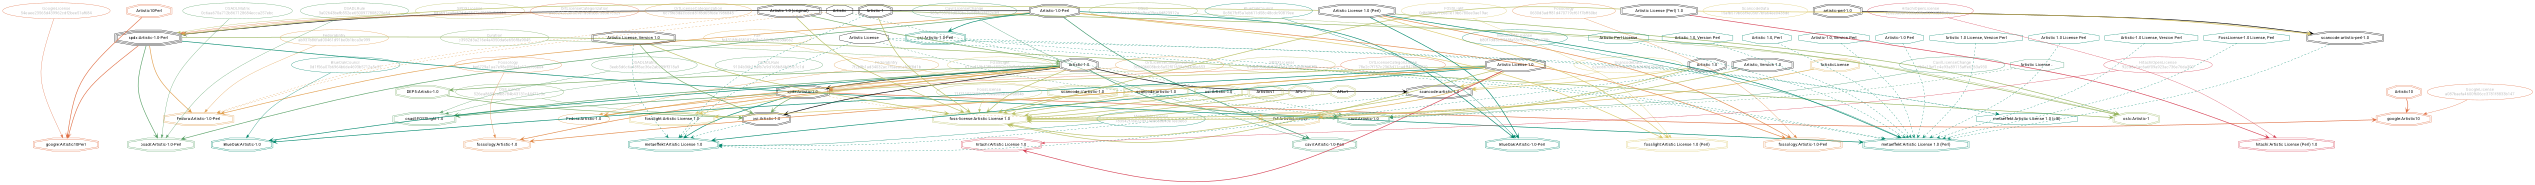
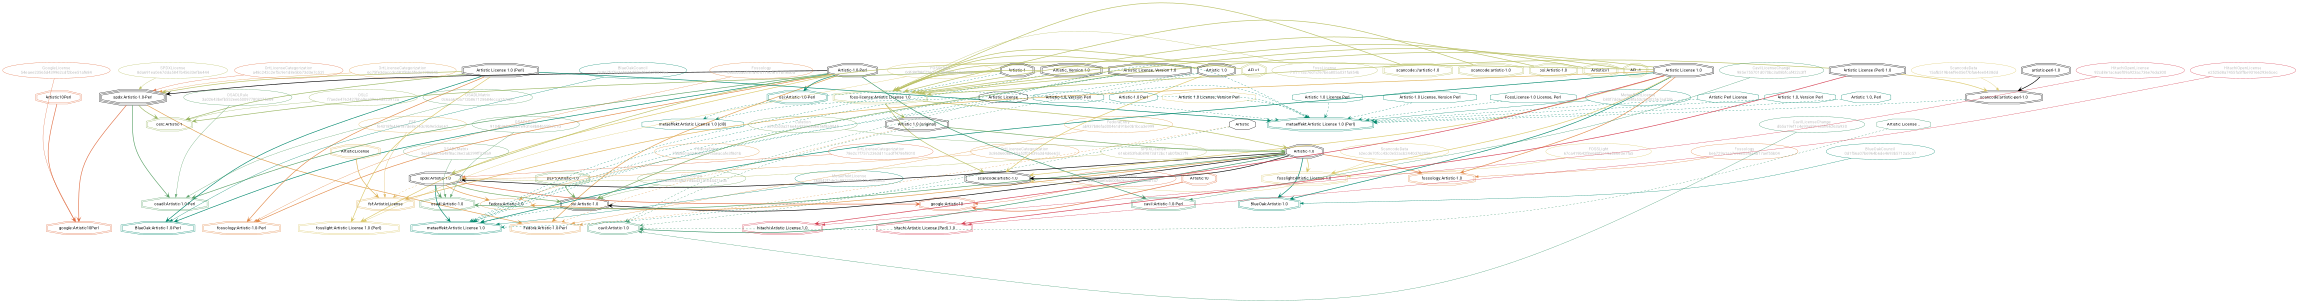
node "Artistic 1.0 License, Version Perl": color #00876c -> #dac767
edge "Artistic 1.0 (original)" -> "foss-license:Artistic License 1.0": reversed
edge "Artistic-1.0" -> "DEP5:Artistic-1.0": removed
edge "spdx:Artistic-1.0-Perl" -> "metaeffekt:Artistic License 1.0 (Perl)": removed
edge "Artistic 1.0" -> "metaeffekt:Artistic License 1.0": added
node "osadl:FOSSLight-1.0": label "osadl:FOSSLight-1.0" -> "osadl:Artistic-1.0"
